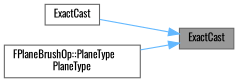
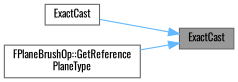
node "FPlaneBrushOp::PlaneType PlaneType": label "FPlaneBrushOp::PlaneType PlaneType" -> "FPlaneBrushOp::GetReference PlaneType"
